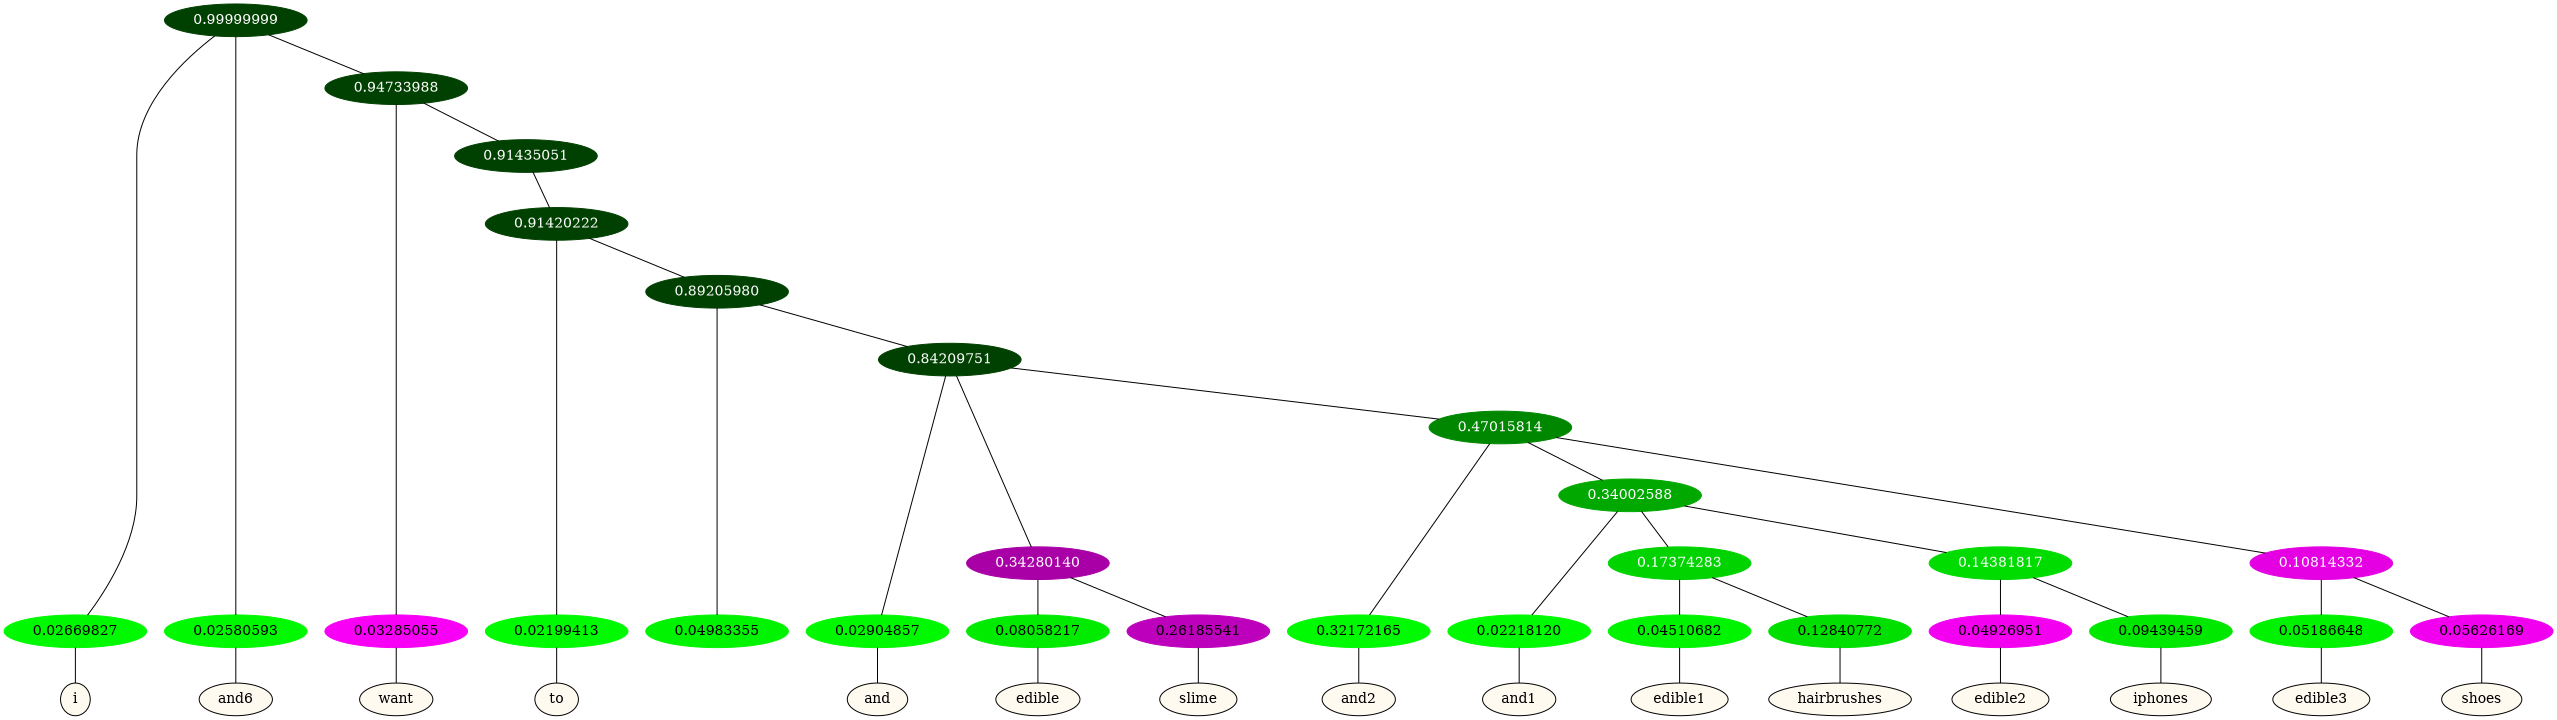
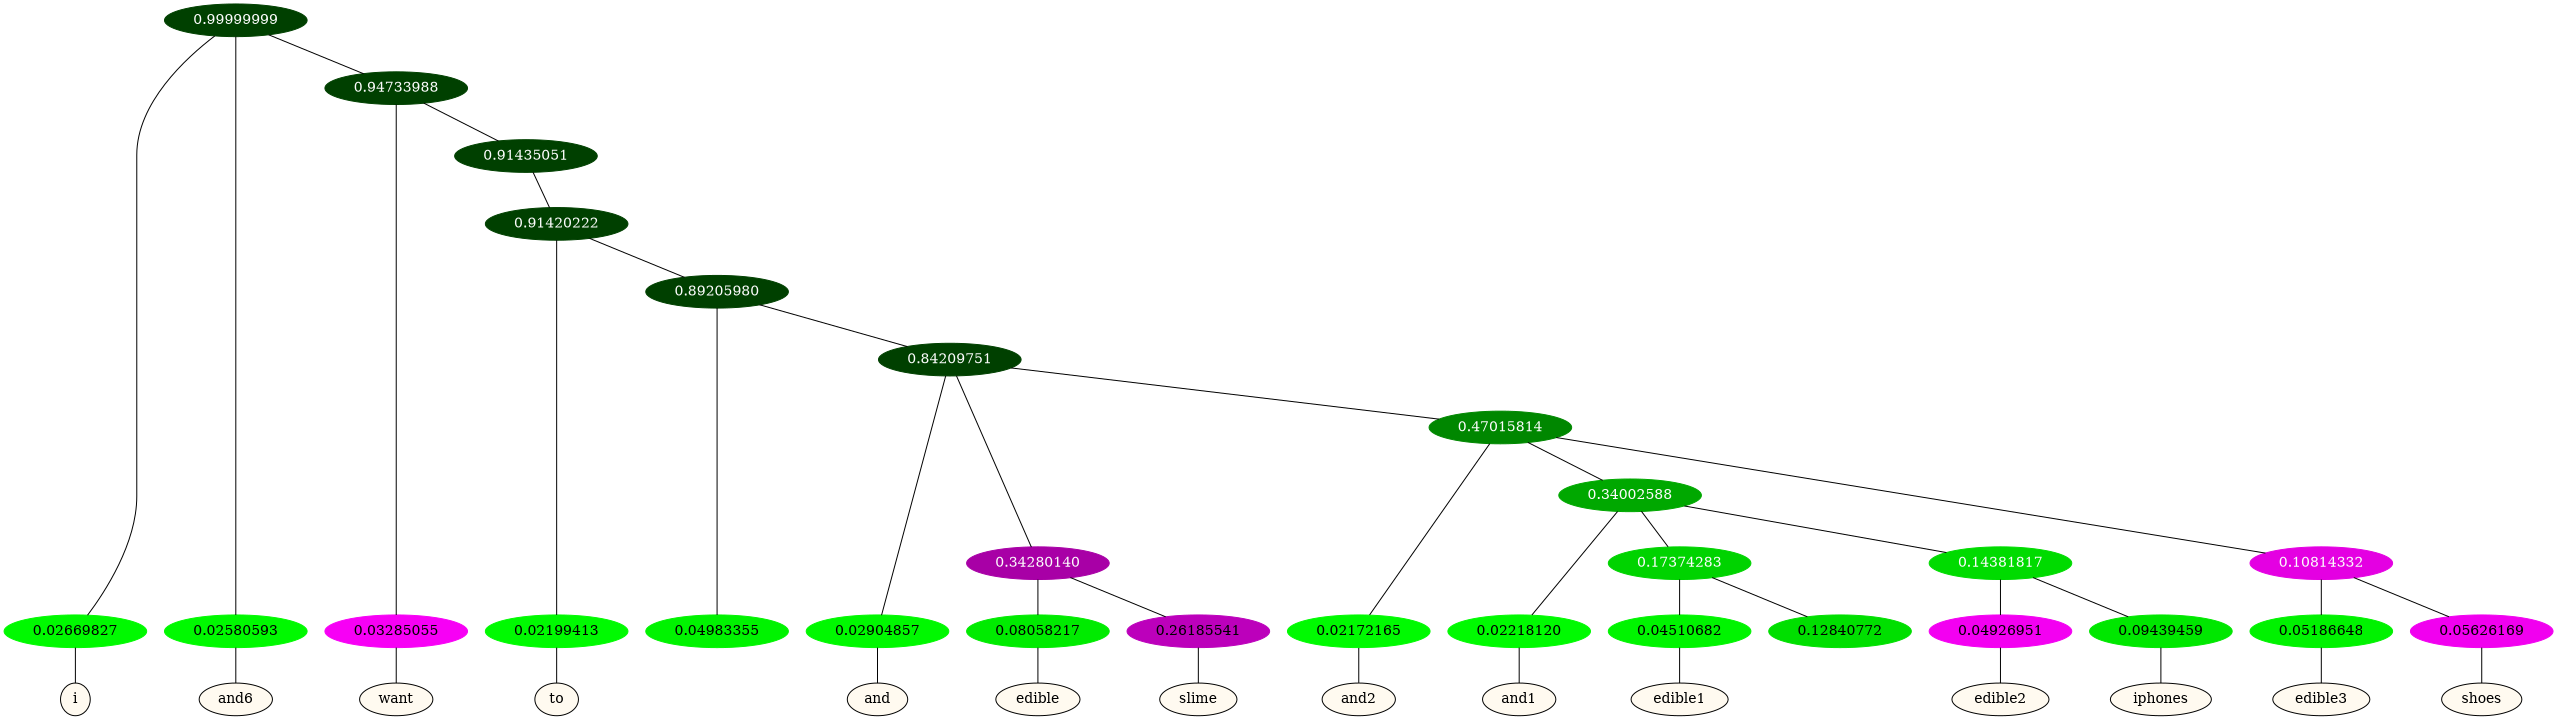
node "0.32172165": label "0.32172165" -> "0.02172165"
node "hairbrushes": removed
